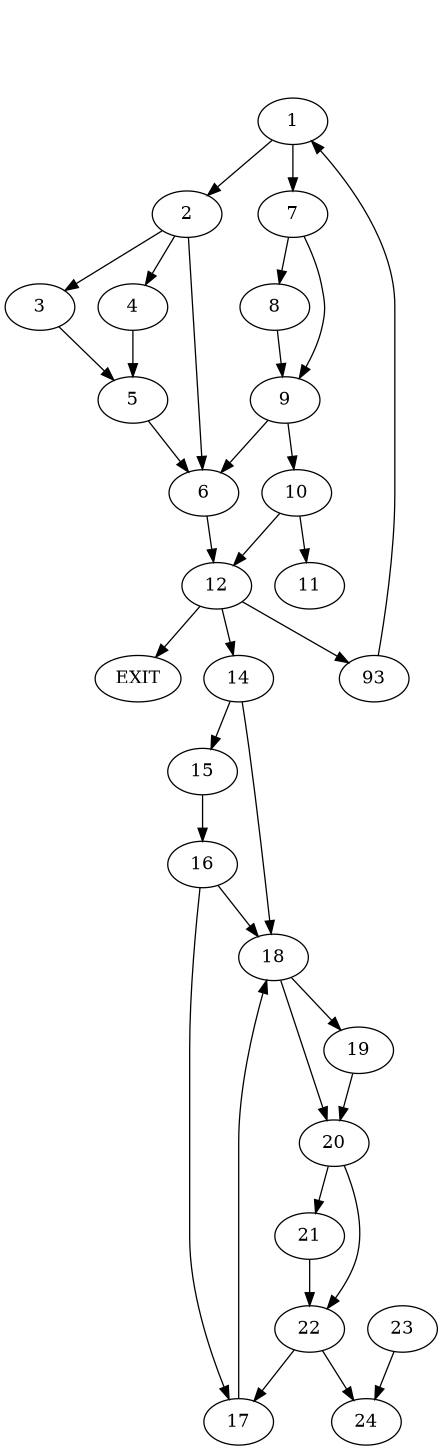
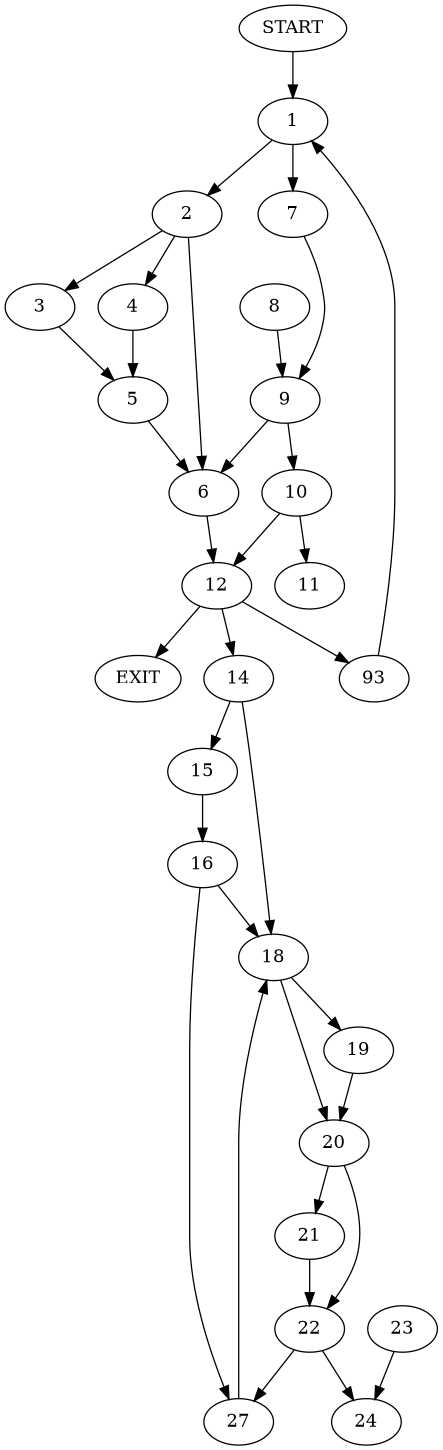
node "START": added
edge "7" -> "8": removed
node "17": label "17" -> "27"
